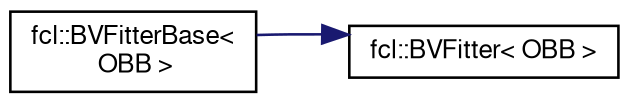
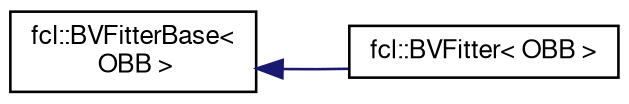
edge "fcl::BVFitterBase< OBB >" -> "fcl::BVFitter< OBB >": reversed
